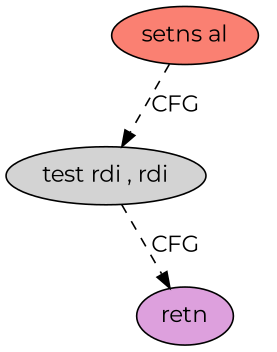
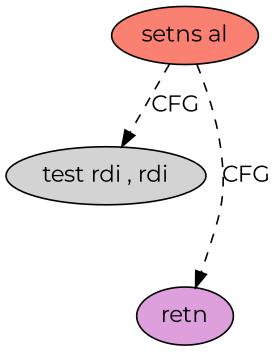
edge "test rdi , rdi" -> "retn": now "setns al" -> "retn"
